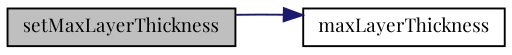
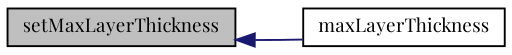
edge "setMaxLayerThickness" -> "maxLayerThickness": reversed
